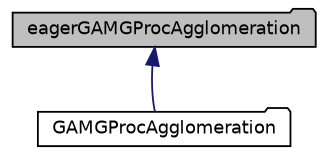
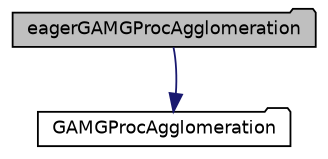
edge "GAMGProcAgglomeration" -> "eagerGAMGProcAgglomeration": reversed
